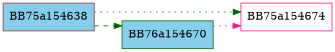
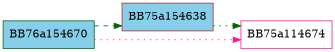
node "BB75a154674": label "BB75a154674" -> "BB75a114674"
edge "BB75a154638" -> "BB76a154670": reversed
